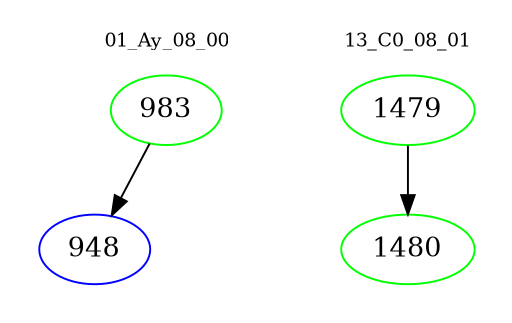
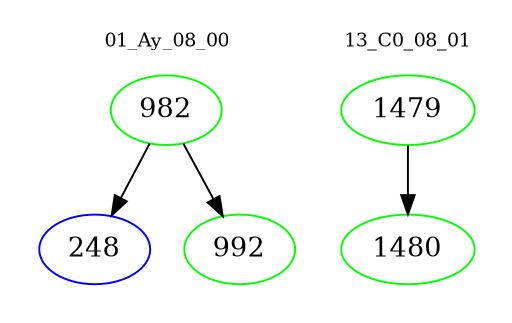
node "983": label "983" -> "982"
node "948": label "948" -> "248"
node "992": added
